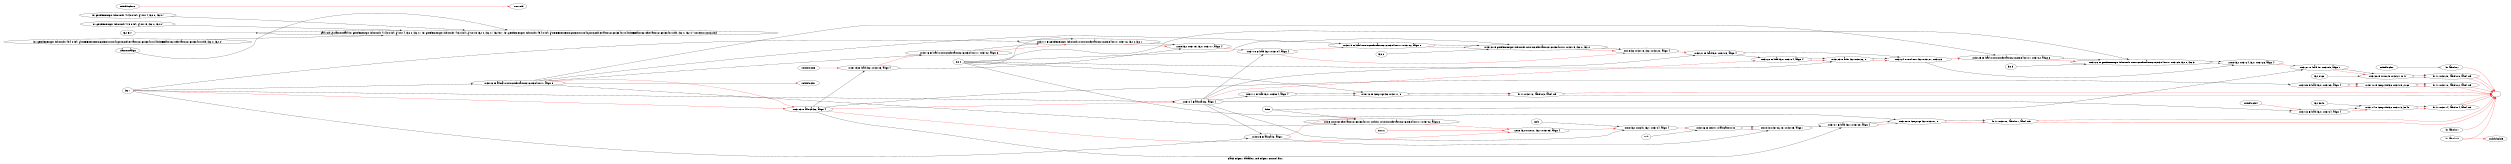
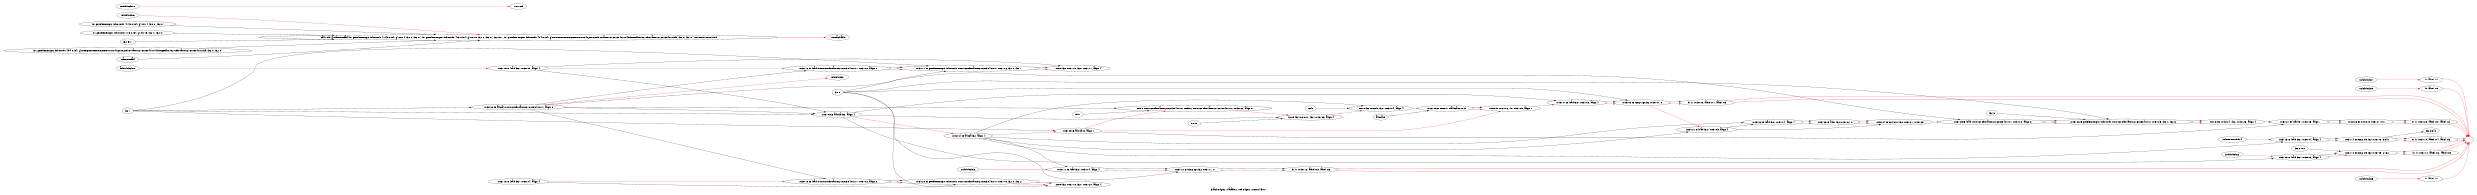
node "unk_block_6": added
node "unreachable": added
edge "store i32 %t3715, i32* %t3717, align 4" -> "%t3718 = load i32* %t3704, align 4": removed
node "__assert_align": label "__assert_align" -> "__assert_fail"
edge "store i32 %t3718, i32* %t3720, align 4" -> "%t3721 = load i32* %t3703, align 4": now "%t3708 = icmp sgt i32 %t3707, 0" -> "%t3721 = load i32* %t3703, align 4"
node "i32 2": removed
edge "%t3718 = load i32* %t3704, align 4" -> "store i32 %t3718, i32* %t3720, align 4": color red -> black
edge "store i32 %t3724, i32* %t3726, align 4" -> "%t3727 = load i8* %t3705, align 1": color red -> black
edge "i32 0" -> "%t3723 = ashr i32 %t3722, 0": removed
node "unk_block_8": label "unk_block_8" -> "ashr_block_8"
edge "%t3704 = alloca i32, align 4" -> "%t3718 = load i32* %t3704, align 4": removed
edge "%t3704 = alloca i32, align 4" -> "%t3722 = load i32* %t3704, align 4": color red -> black
edge "i32 2160" -> "%t3728 = trunc i8 %t3727 to i1": now "i32 2160" -> "%t3710 = icmp sle i32 %t3709, 2160"
node "br i1 %t3728, label %8, label %9": label "br i1 %t3728, label %8, label %9" -> "br i1 %t3728, label %8, label %0"
edge "%t3724 = mul nsw i32 %t3721, %t3723" -> "store i32 %t3724, i32* %t3726, align 4": removed
edge "%t3702 = alloca %struct.xf_Mat_0_2160_3840_1_*, align 8" -> "%t3703 = alloca i32, align 4": color red -> black
node "%t3709 = load i32* %t3703, align 4": label "%t3709 = load i32* %t3703, align 4" -> "%t3709 = load i32* %t3003, align 4"
edge "%t3703 = alloca i32, align 4" -> "%t3715 = load i32* %t3703, align 4": reversed
node "%t3711 = load i32* %t3904, align 4": label "%t3711 = load i32* %t3904, align 4" -> "%t3711 = load i32* %t3704, align 4"
node "%t8712 = icmp sgt i32 %t3711, 0": label "%t8712 = icmp sgt i32 %t3711, 0" -> "%t3712 = icmp sgt i32 %t3711, 0"
edge "i32 1" -> "%t3704 = alloca i32, align 4": removed
edge "i32 1" -> "%t3703 = alloca i32, align 4": color red -> black
node "unk_block_4": label "unk_block_4" -> "unk_nounwind_4"
edge "i32 3840" -> "%t3714 = icmp sle i32 %t3713, 3840": reversed
edge "this_" -> "%t3727 = load i8* %t3705, align 1": now "%t3705 = alloca i8, align 1" -> "%t3727 = load i8* %t3705, align 1"
node "br i1 %t3714, label %4, label %5": label "br i1 %t3714, label %4, label %5" -> "br i1 %t3719, label %4, label %5"
node "%t3713 = load i32* %t3704, align 4": label "%t3713 = load i32* %t3704, align 4" -> "%t3713 = load i82* %t3704, align 4"
edge "%t3704 = alloca i32, align 4" -> "%t3705 = alloca i8, align 1": color black -> red
edge "store i8 %t3706, i8* %t3705, align 1" -> "%t3707 = load i32* %t3703, align 4": color black -> red
edge "_rows" -> "store i32 %_rows, i32* %t3703, align 4": color red -> black
node "unk": label "unk" -> "allocate"
edge "br label %9" -> "unk_block_9": reversed
edge "%t3703 = alloca i32, align 4" -> "store i32 %_rows, i32* %t3703, align 4": color red -> black
edge "%t3705 = alloca i8, align 1" -> "store i8 %t3706, i8* %t3705, align 1": color black -> red
node "unk_block_2": added
node "unk_block_3": added
node "unk_block_5": added
